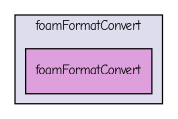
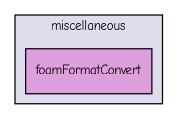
cluster "foamFormatConvert": label "foamFormatConvert" -> "miscellaneous"
